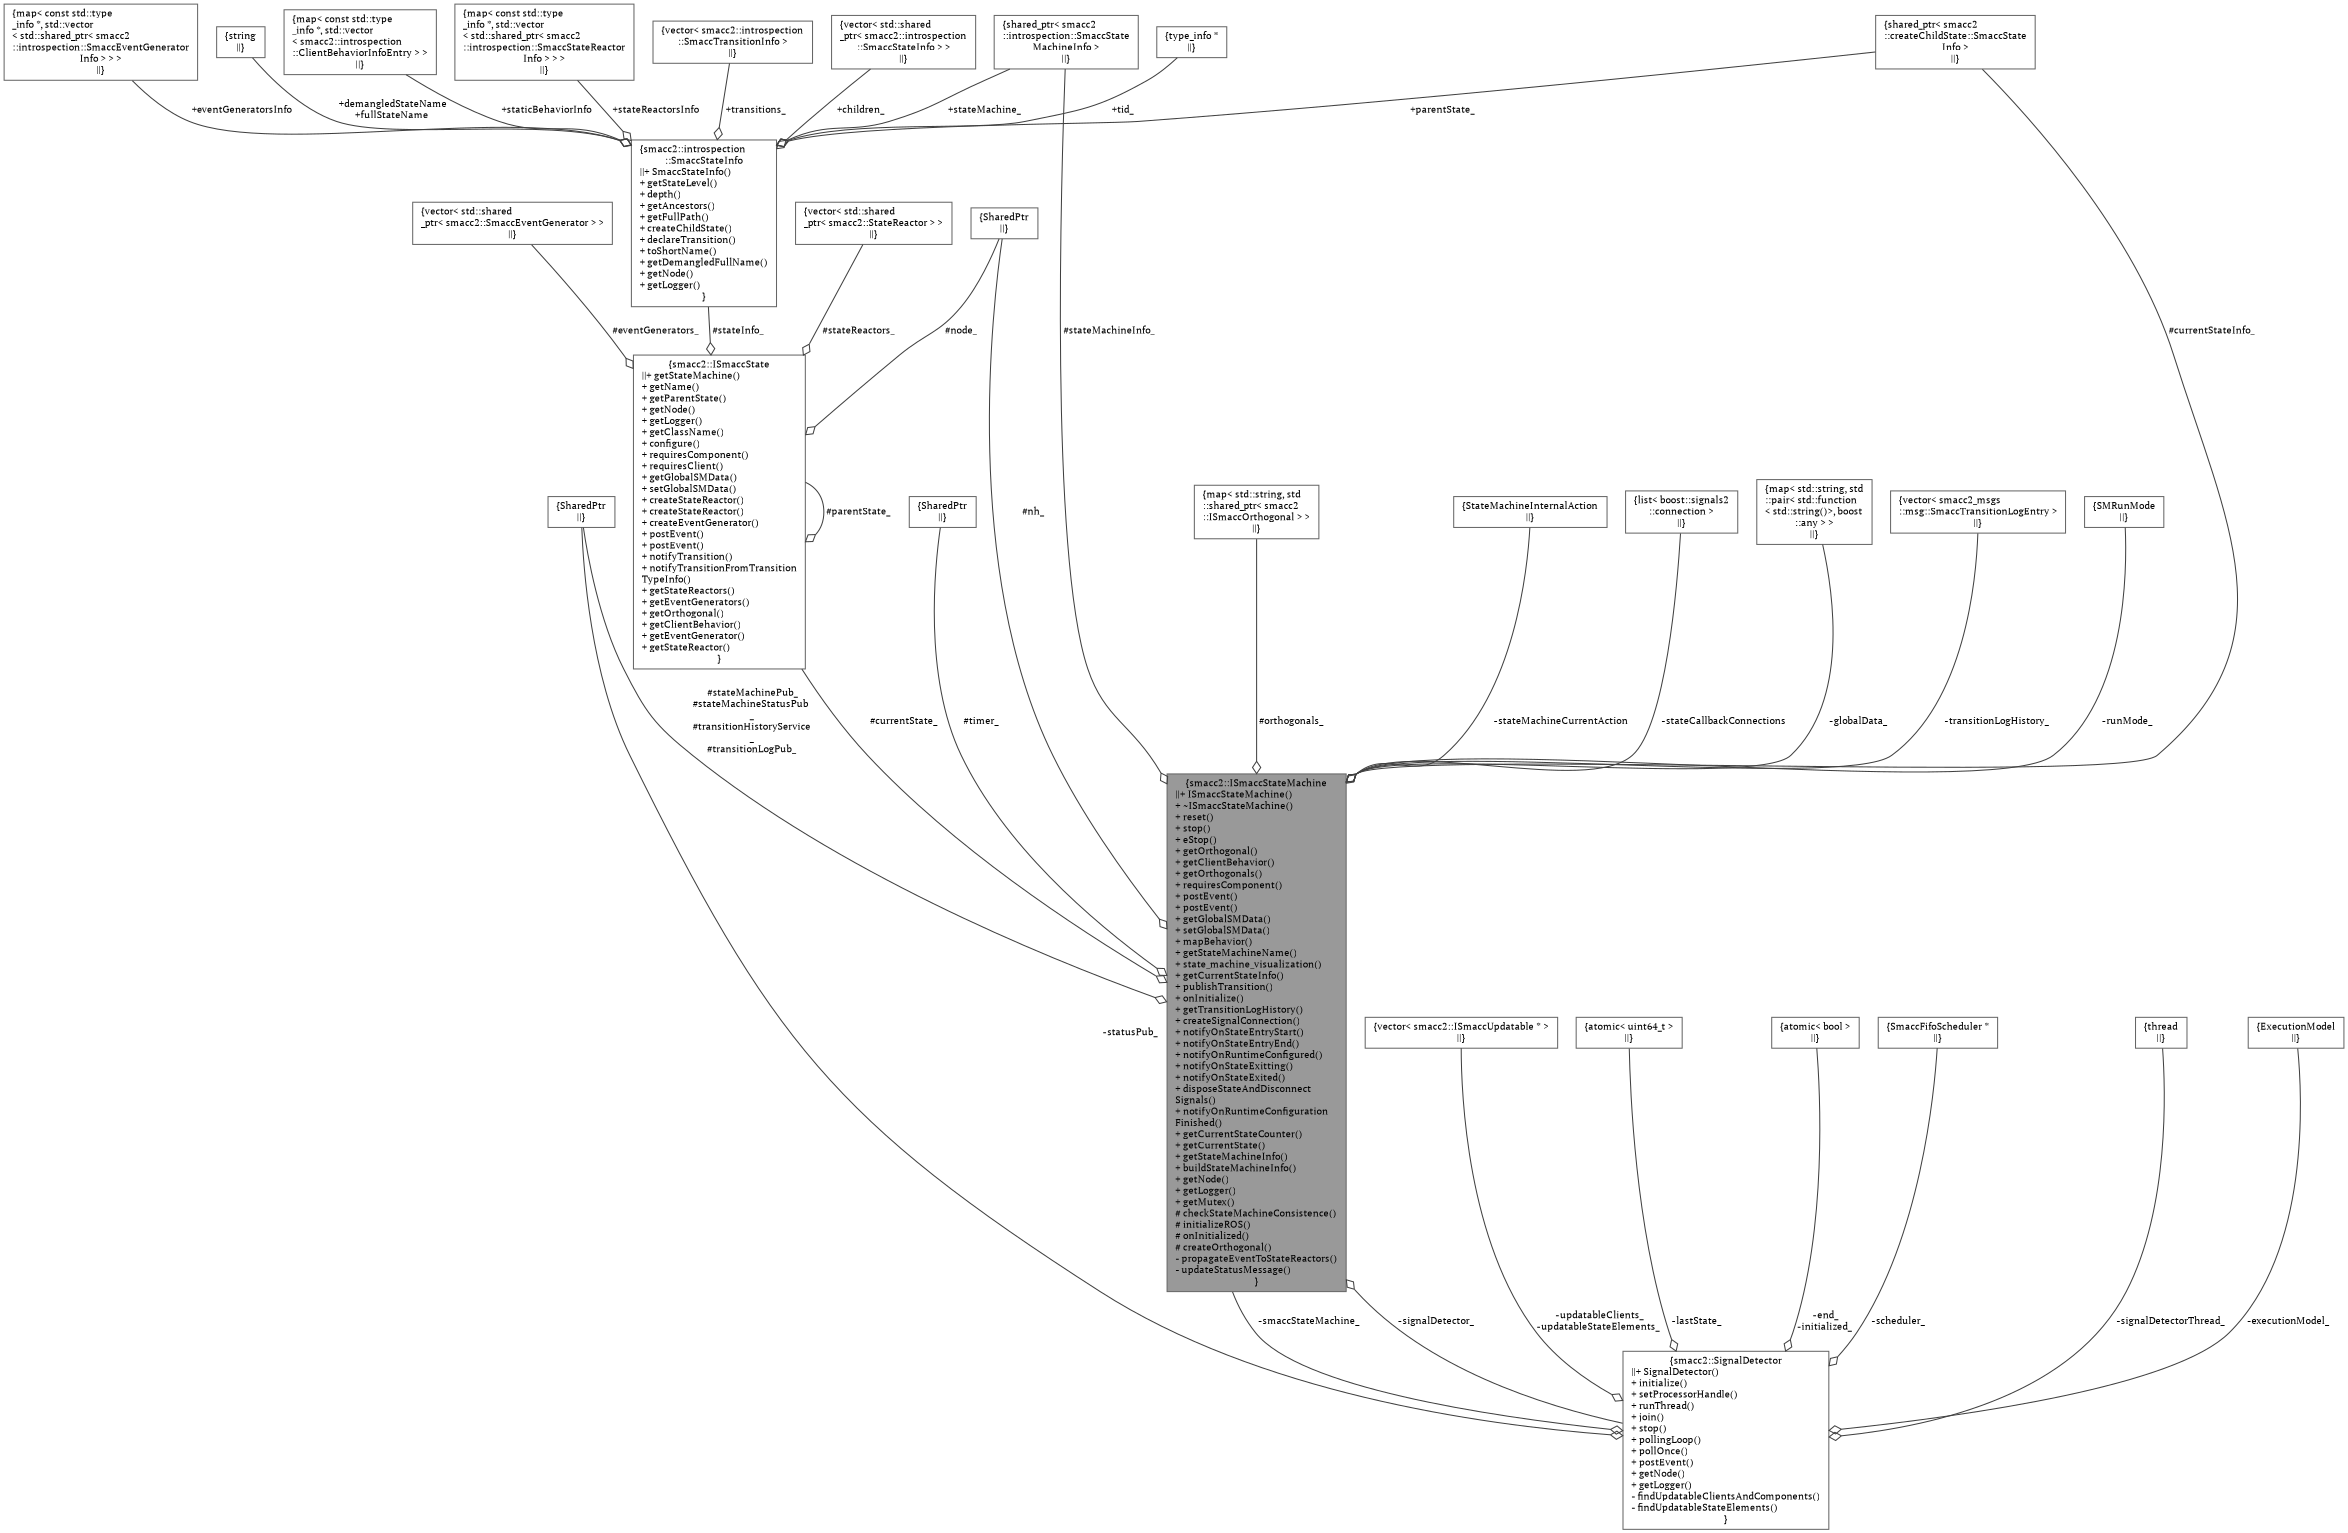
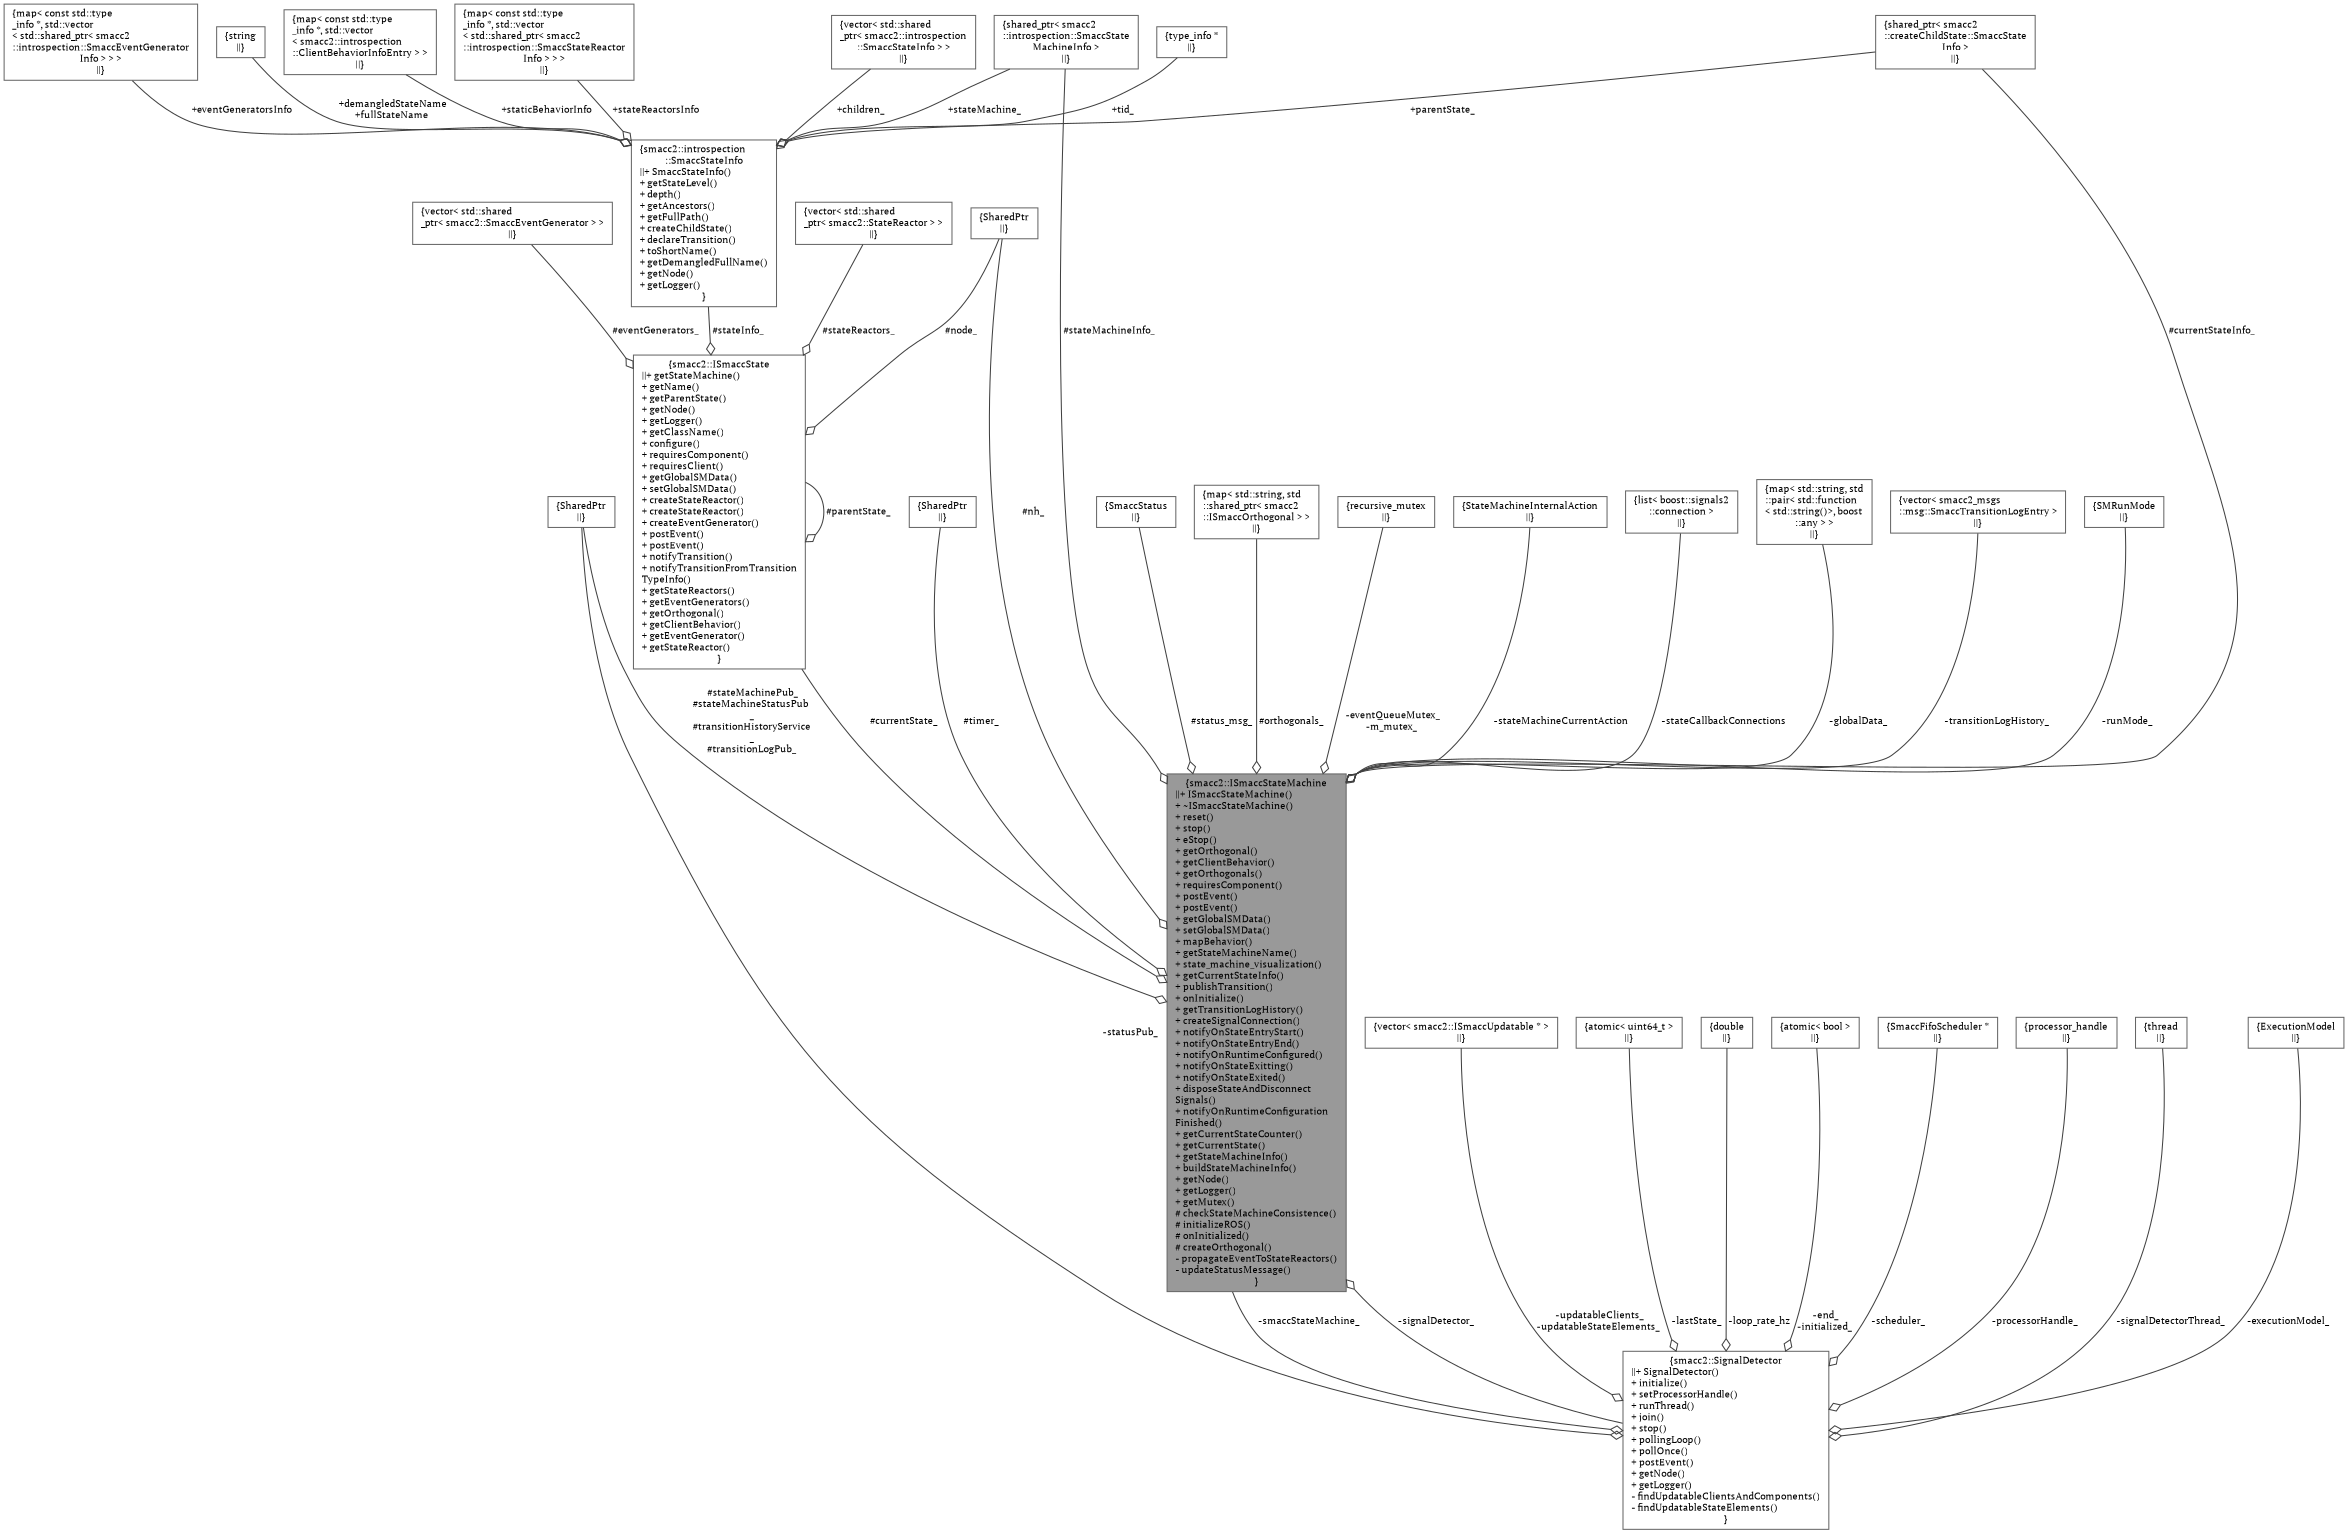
node "{vector< smacc2::introspection ::SmaccTransitionInfo > ||}": removed
node "{SmaccStatus ||}": added
node "{recursive_mutex ||}": added
node "{double ||}": added
node "{processor_handle ||}": added
